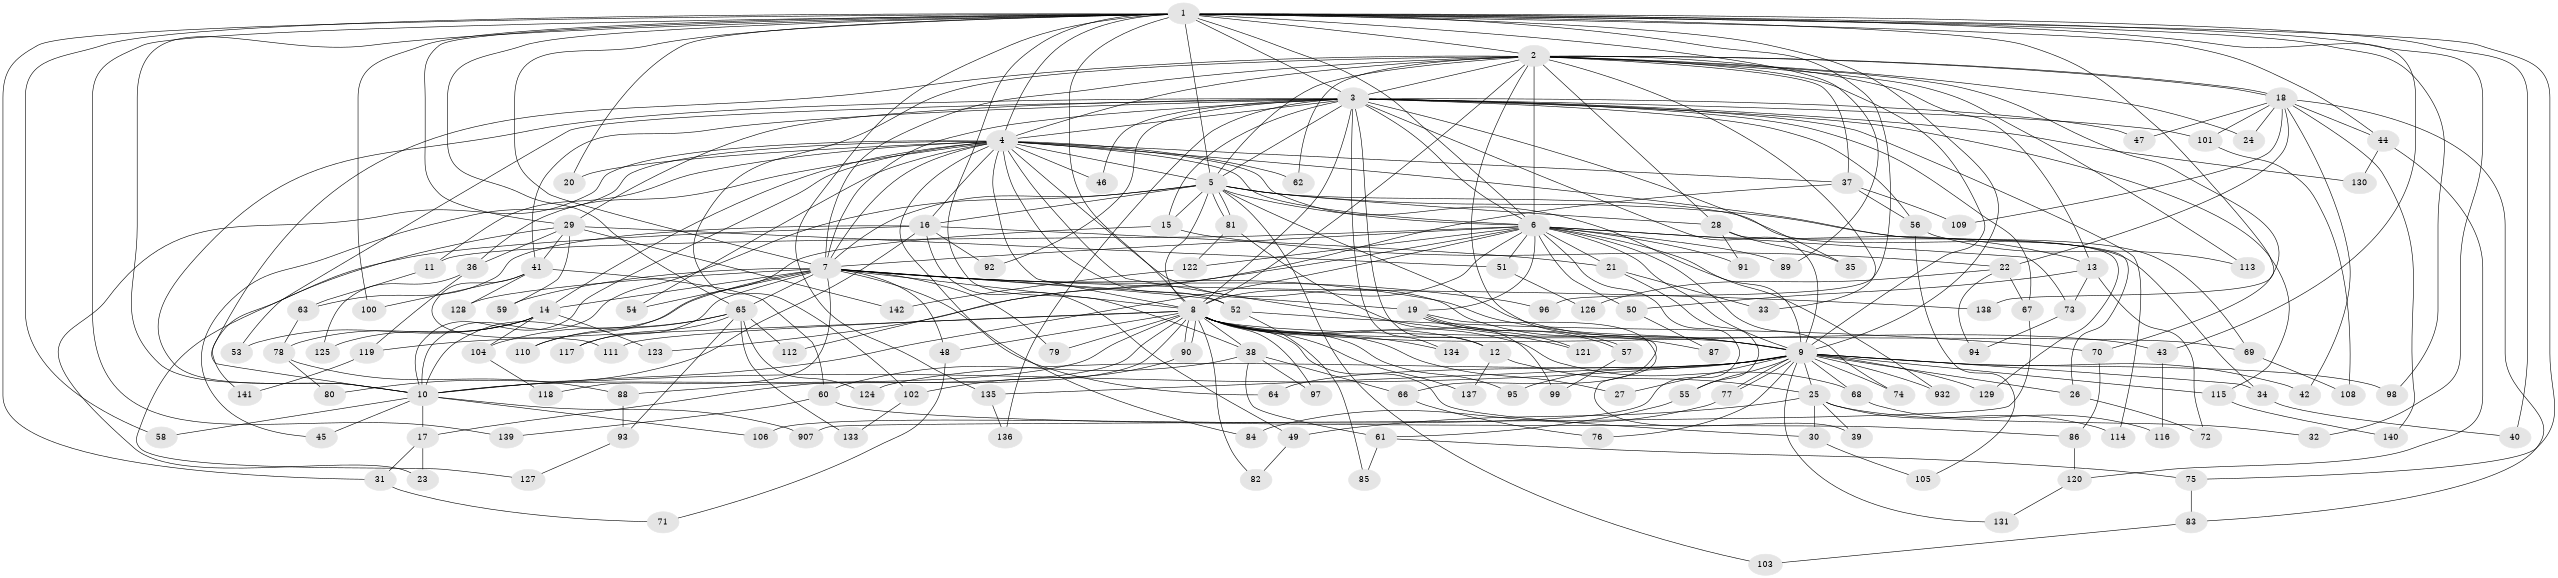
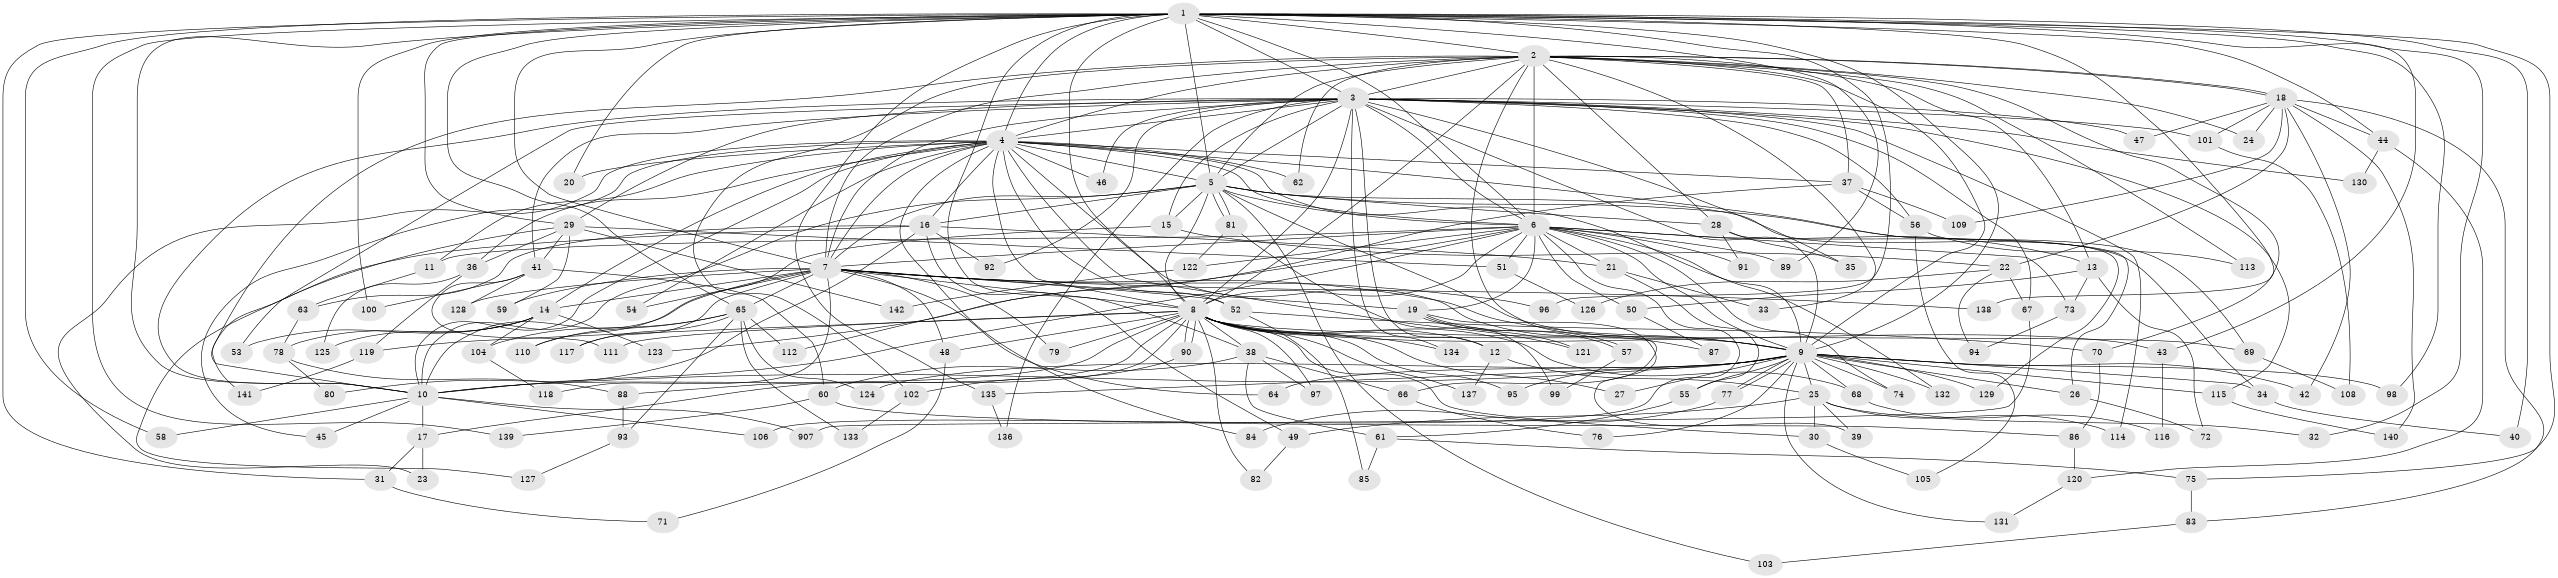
node "932": label "932" -> "132"
